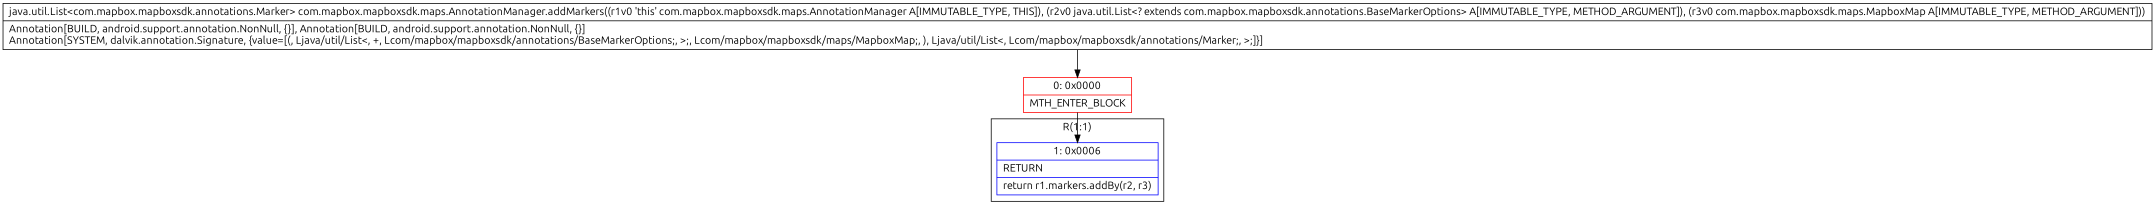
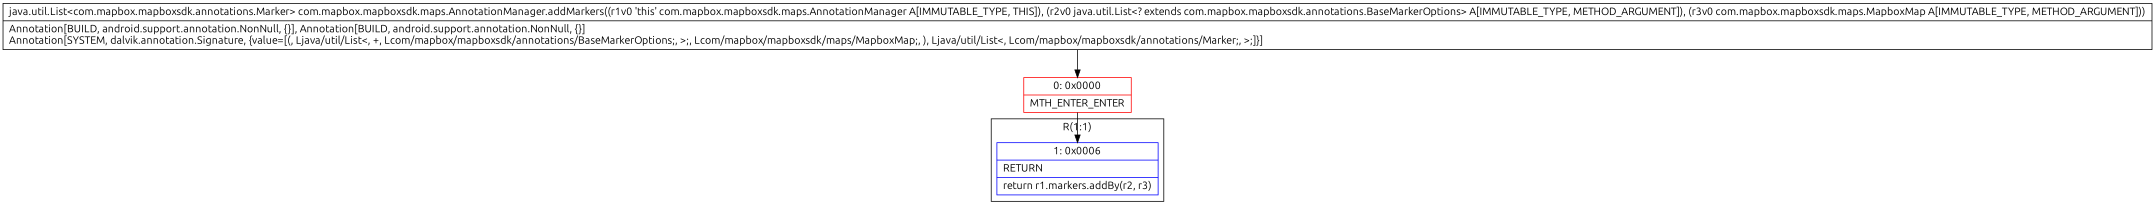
node "0: 0x0000": text "MTH_ENTER_BLOCK" -> "MTH_ENTER_ENTER"
